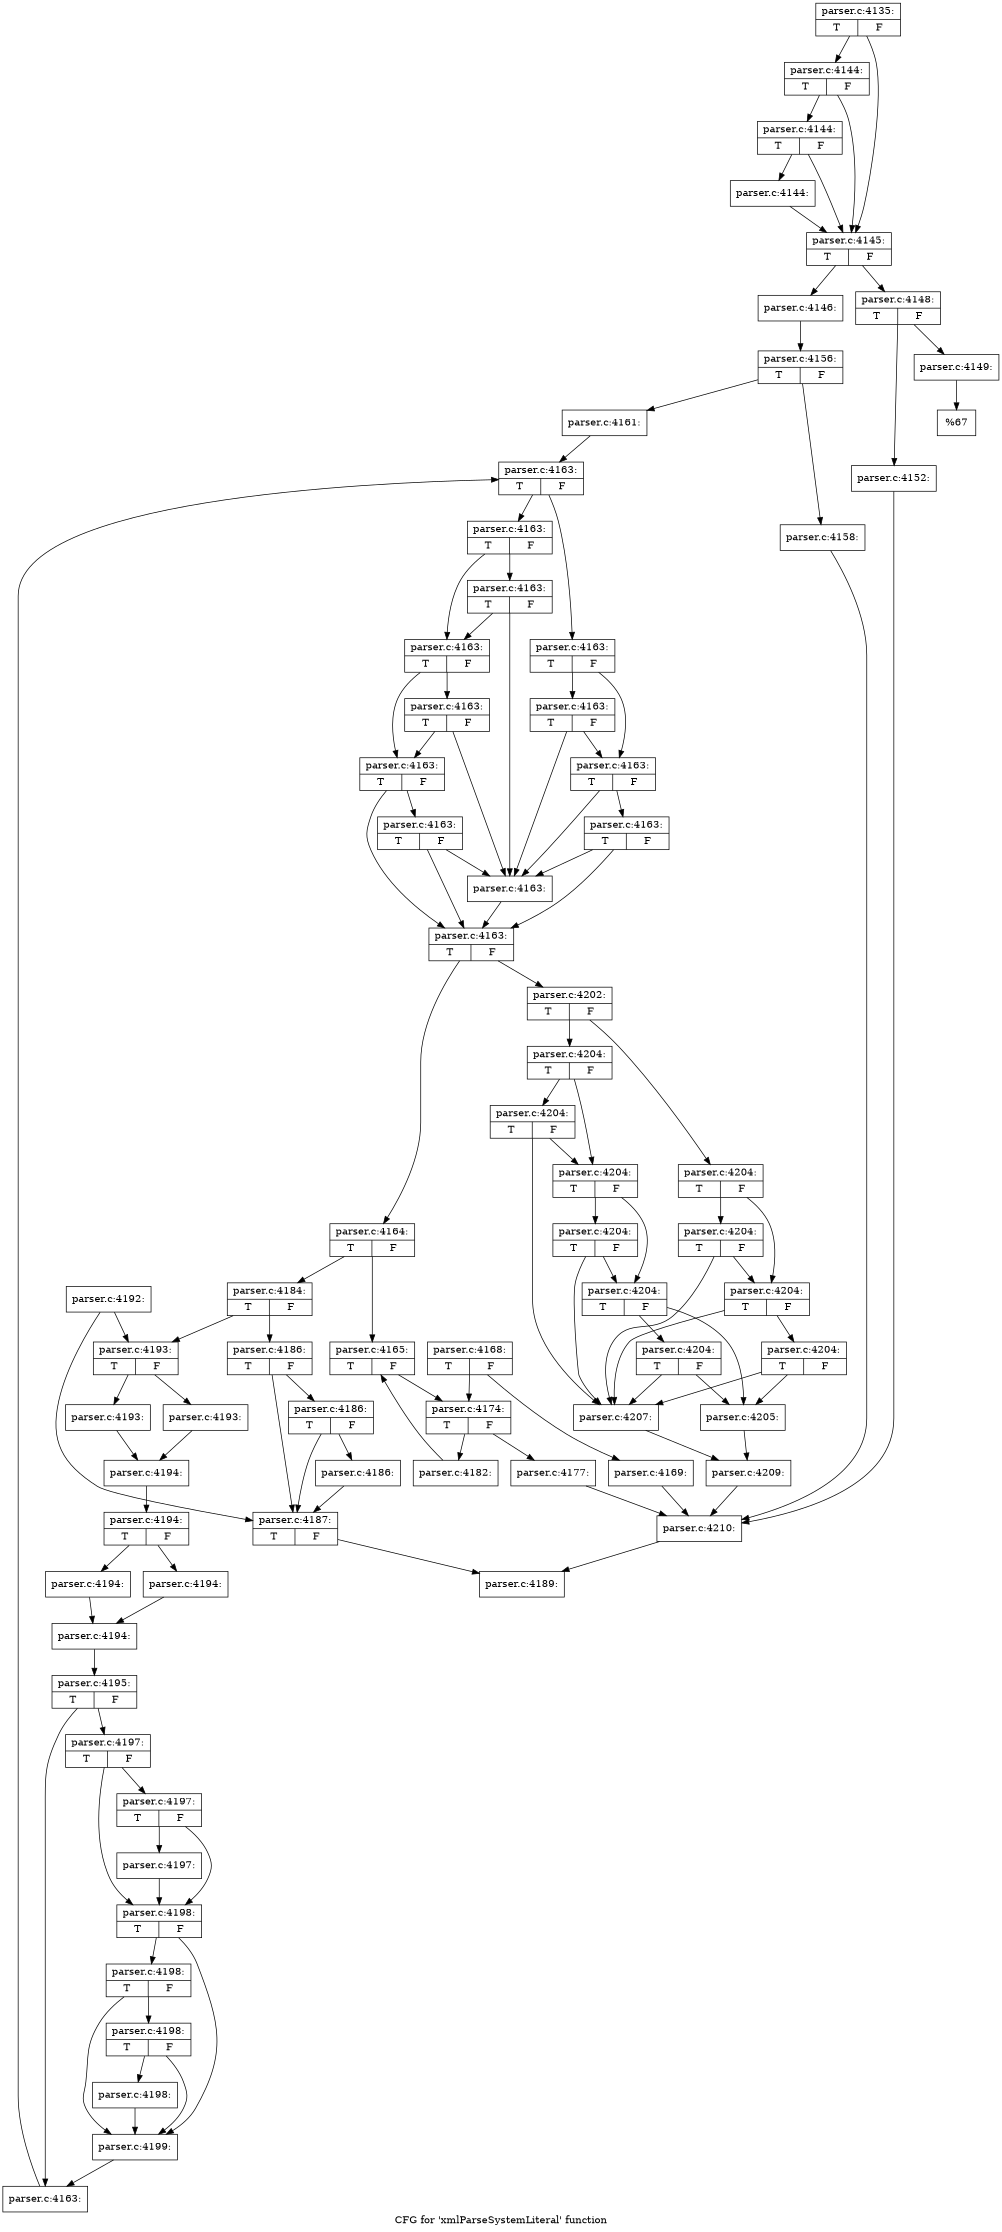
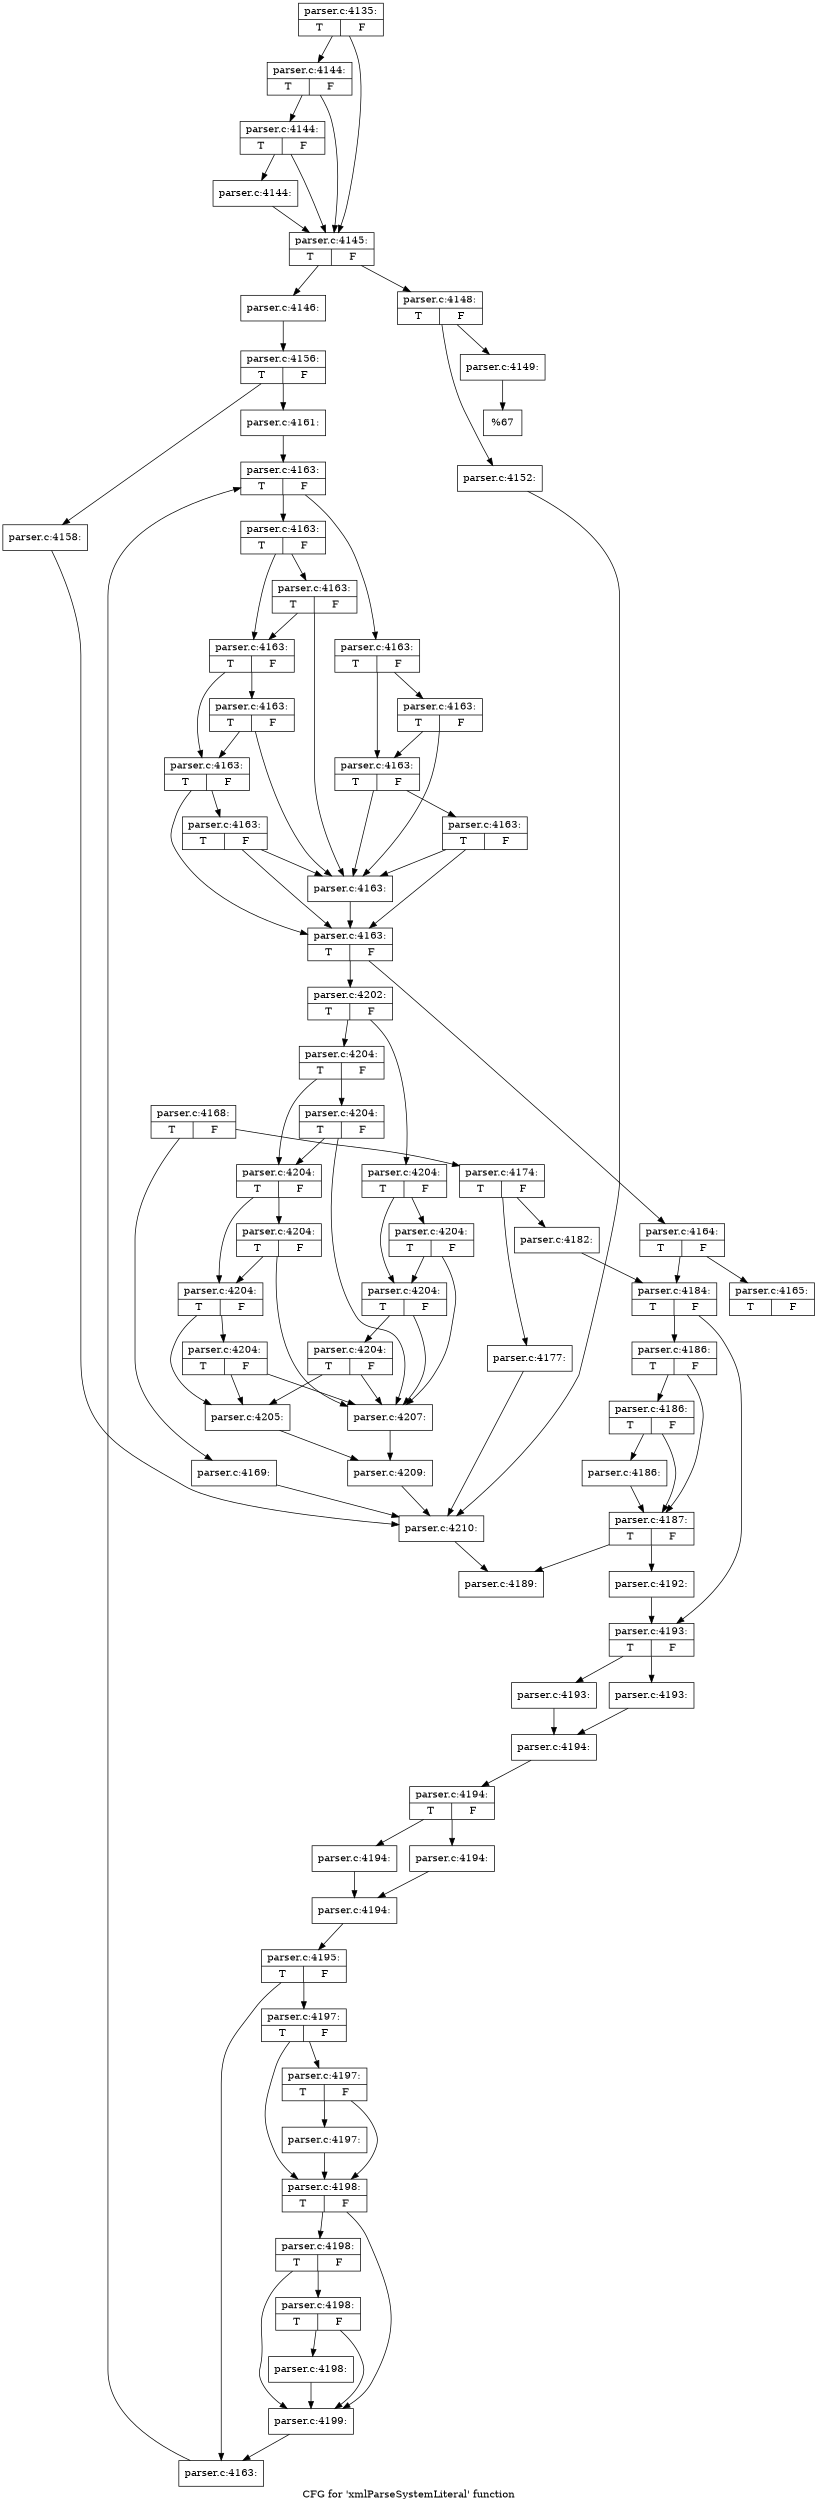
edge "parser.c:4165:" -> "parser.c:4174:": removed
edge "parser.c:4182:" -> "parser.c:4165:": now "parser.c:4182:" -> "parser.c:4184:"
edge "parser.c:4192:" -> "parser.c:4187:": reversed
